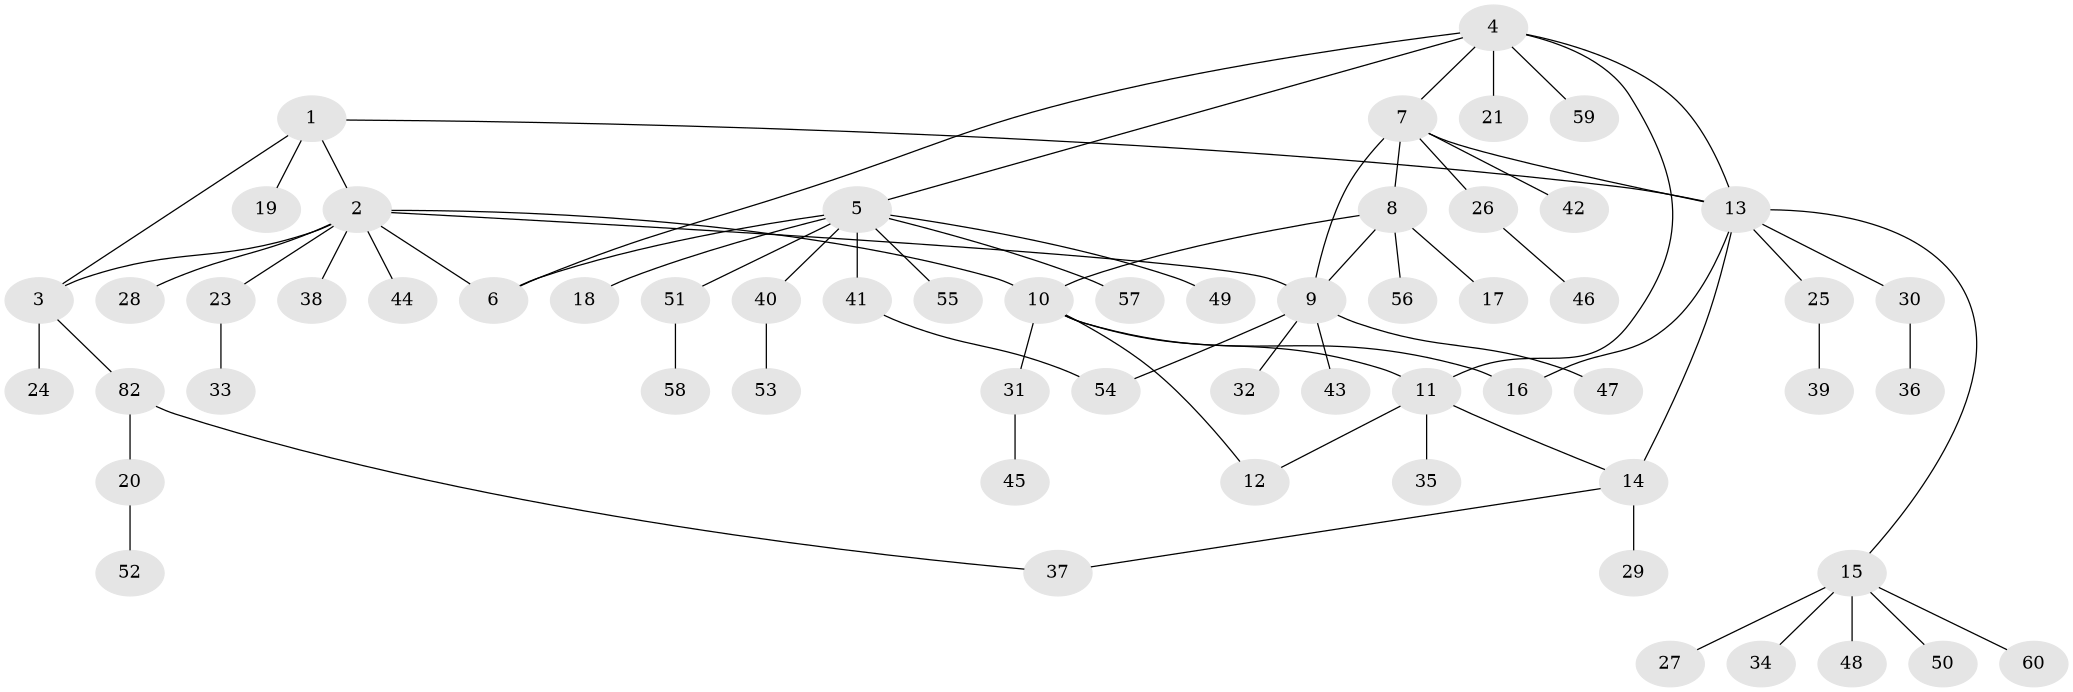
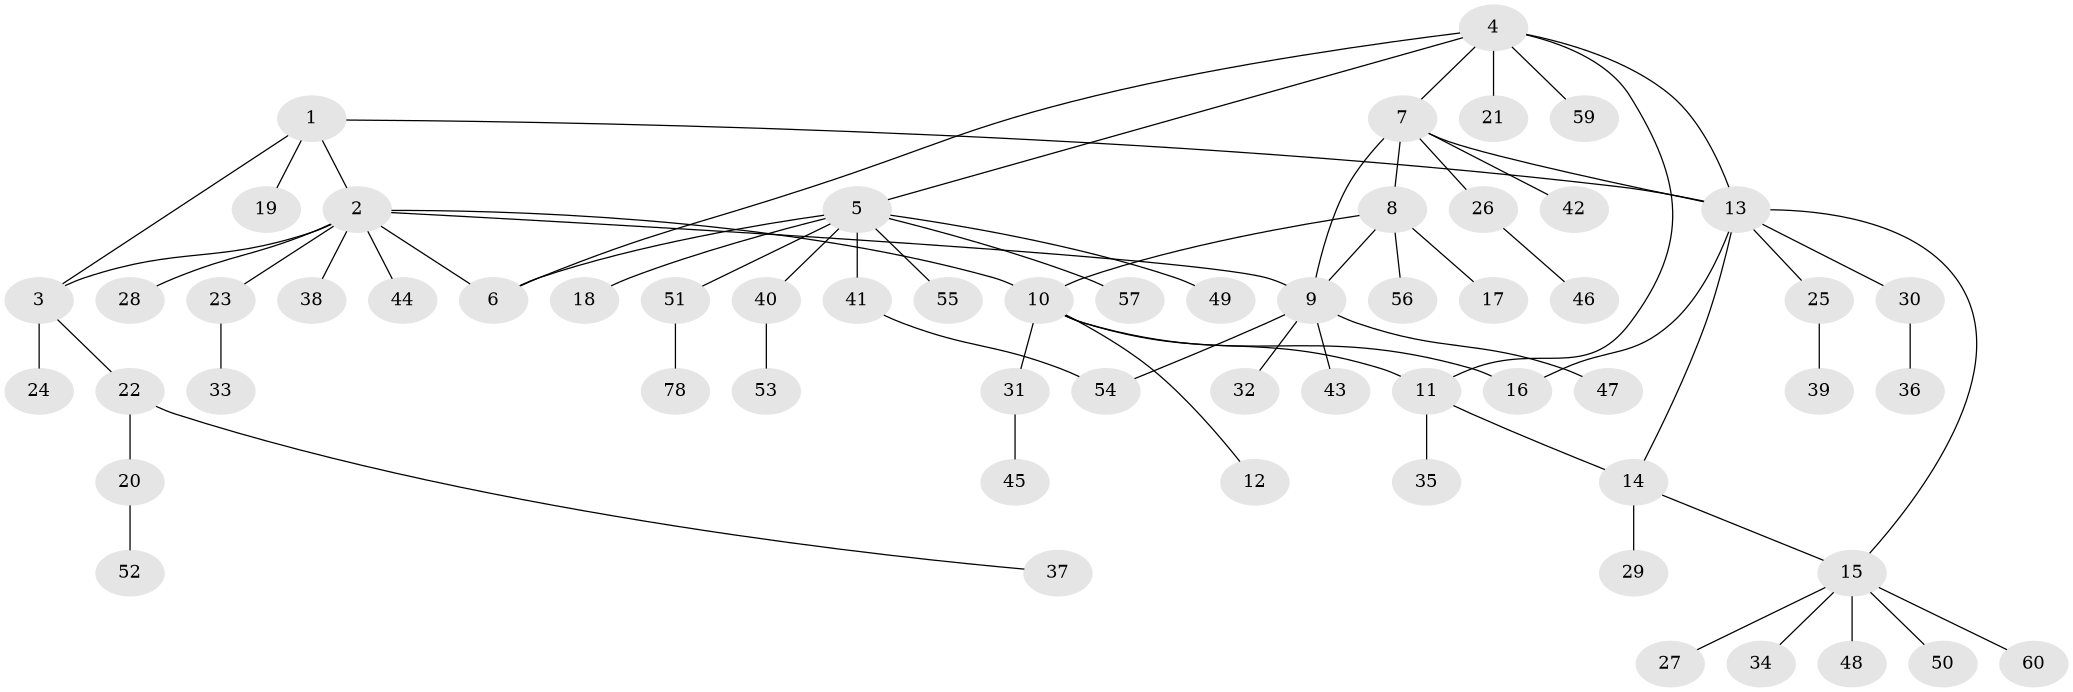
node "82": label "82" -> "22"
node "58": label "58" -> "78"
edge "11" -- "12": removed
edge "14" -- "37": now "14" -- "15"
